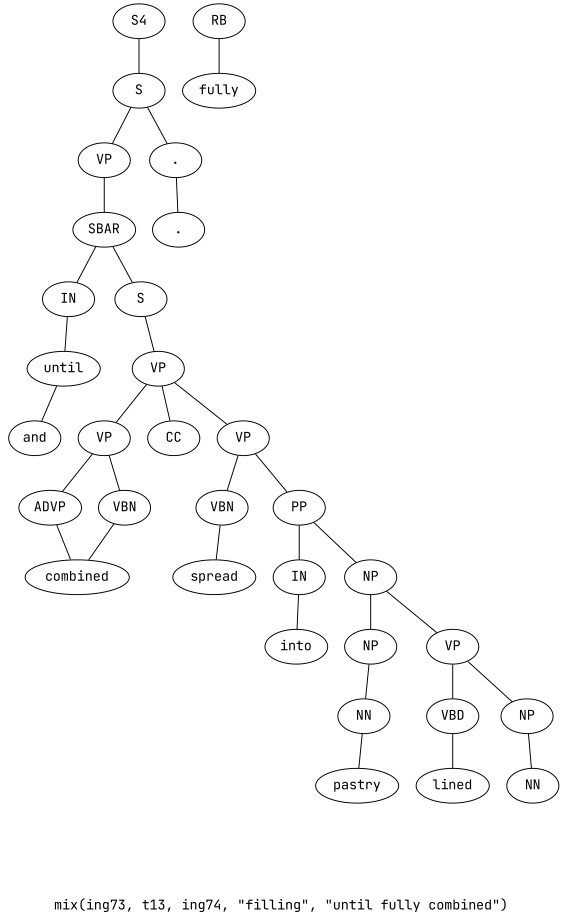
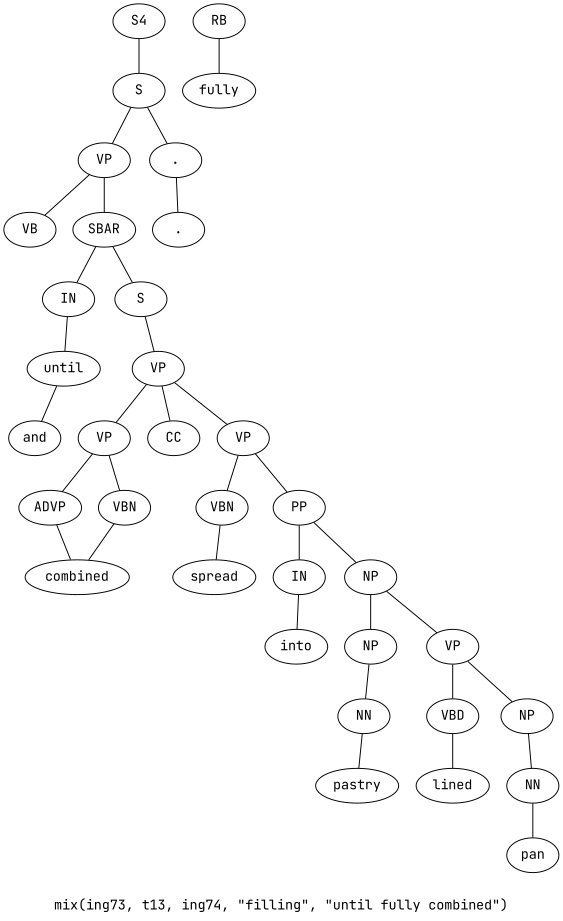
node "VB": added
node "pan": added
